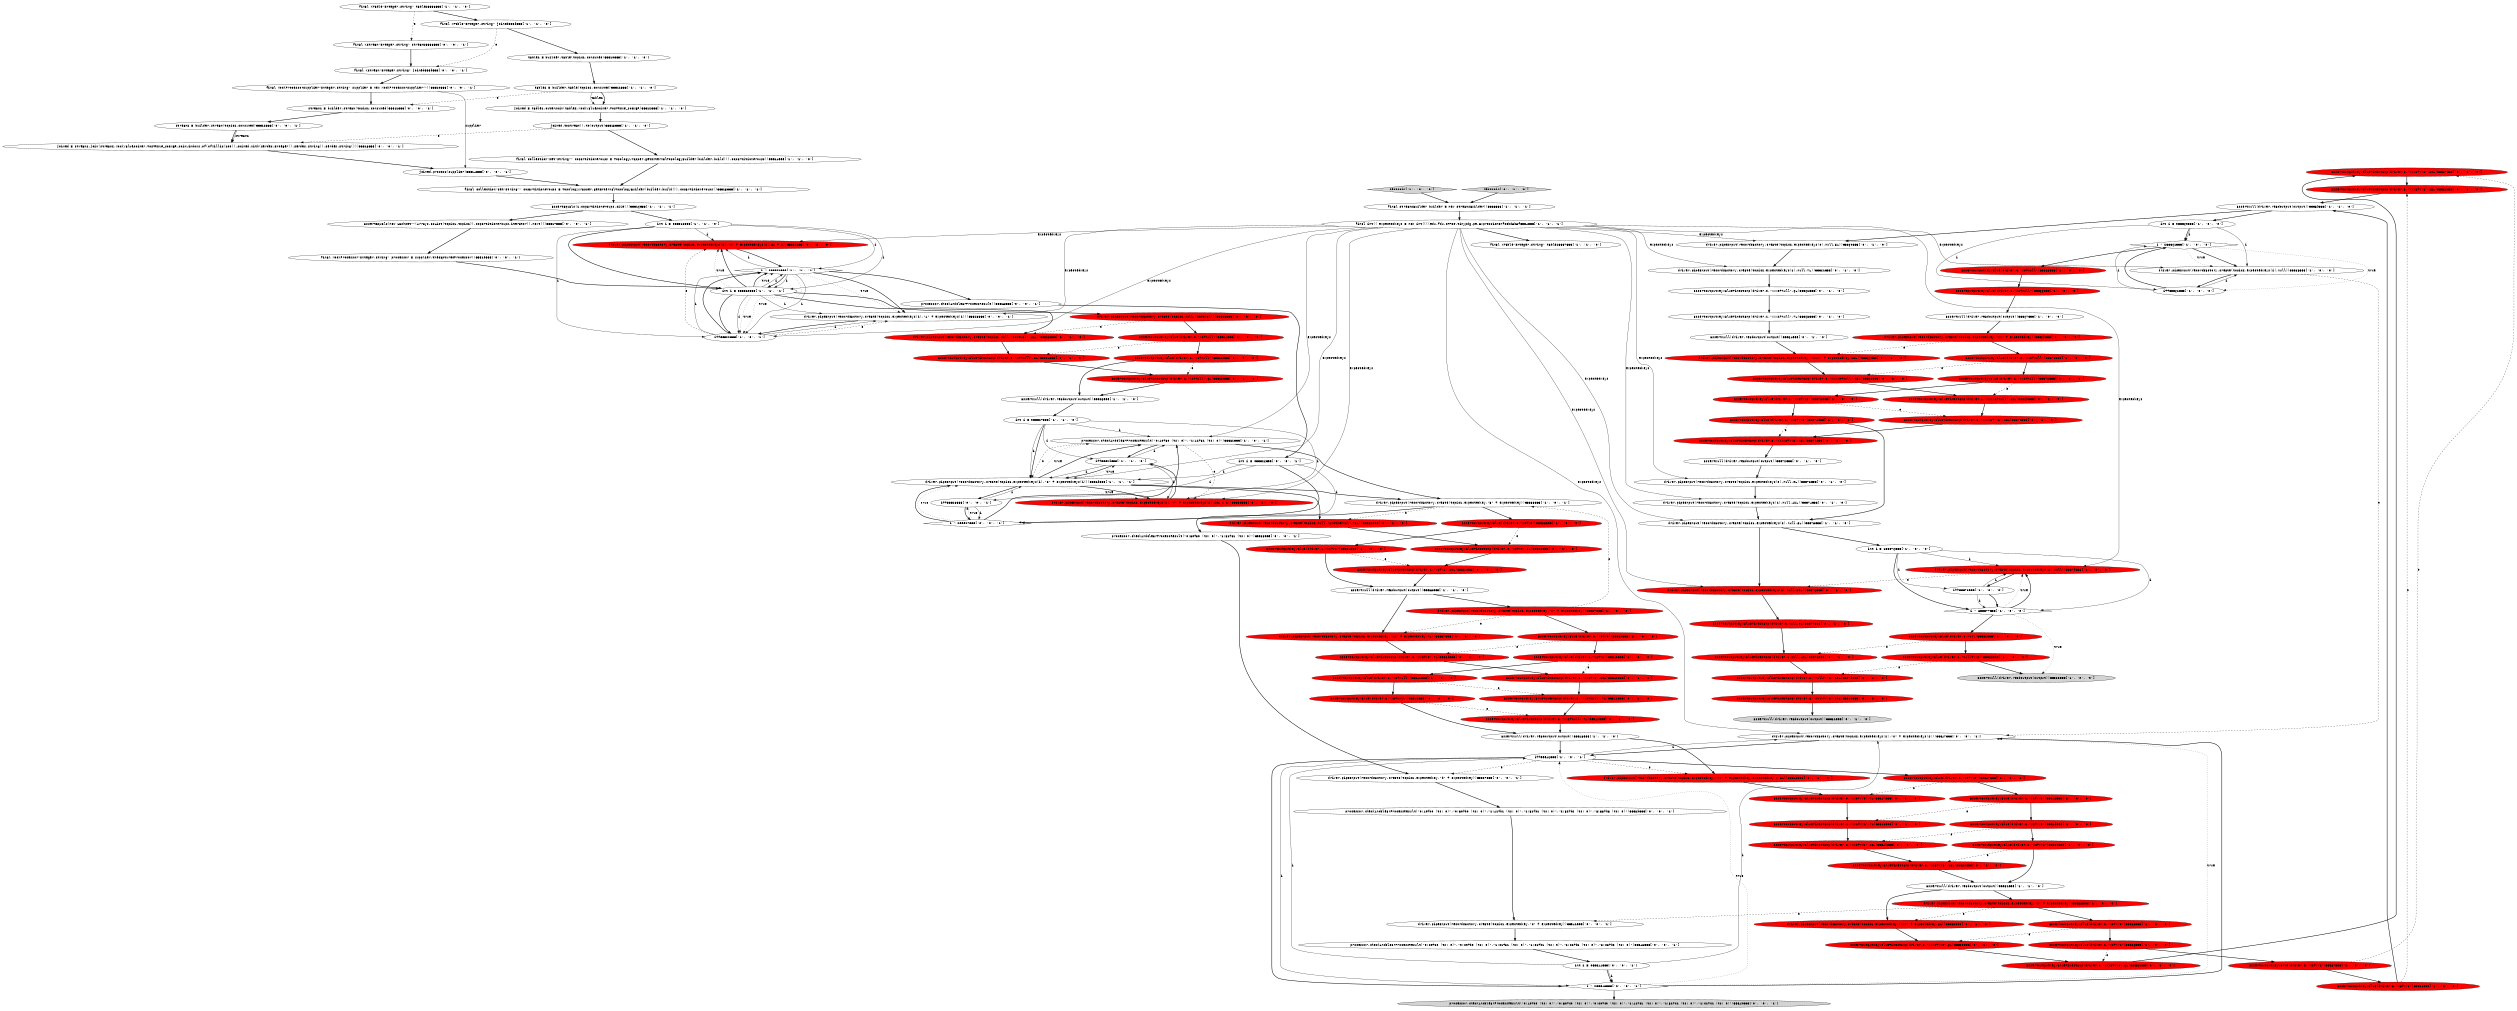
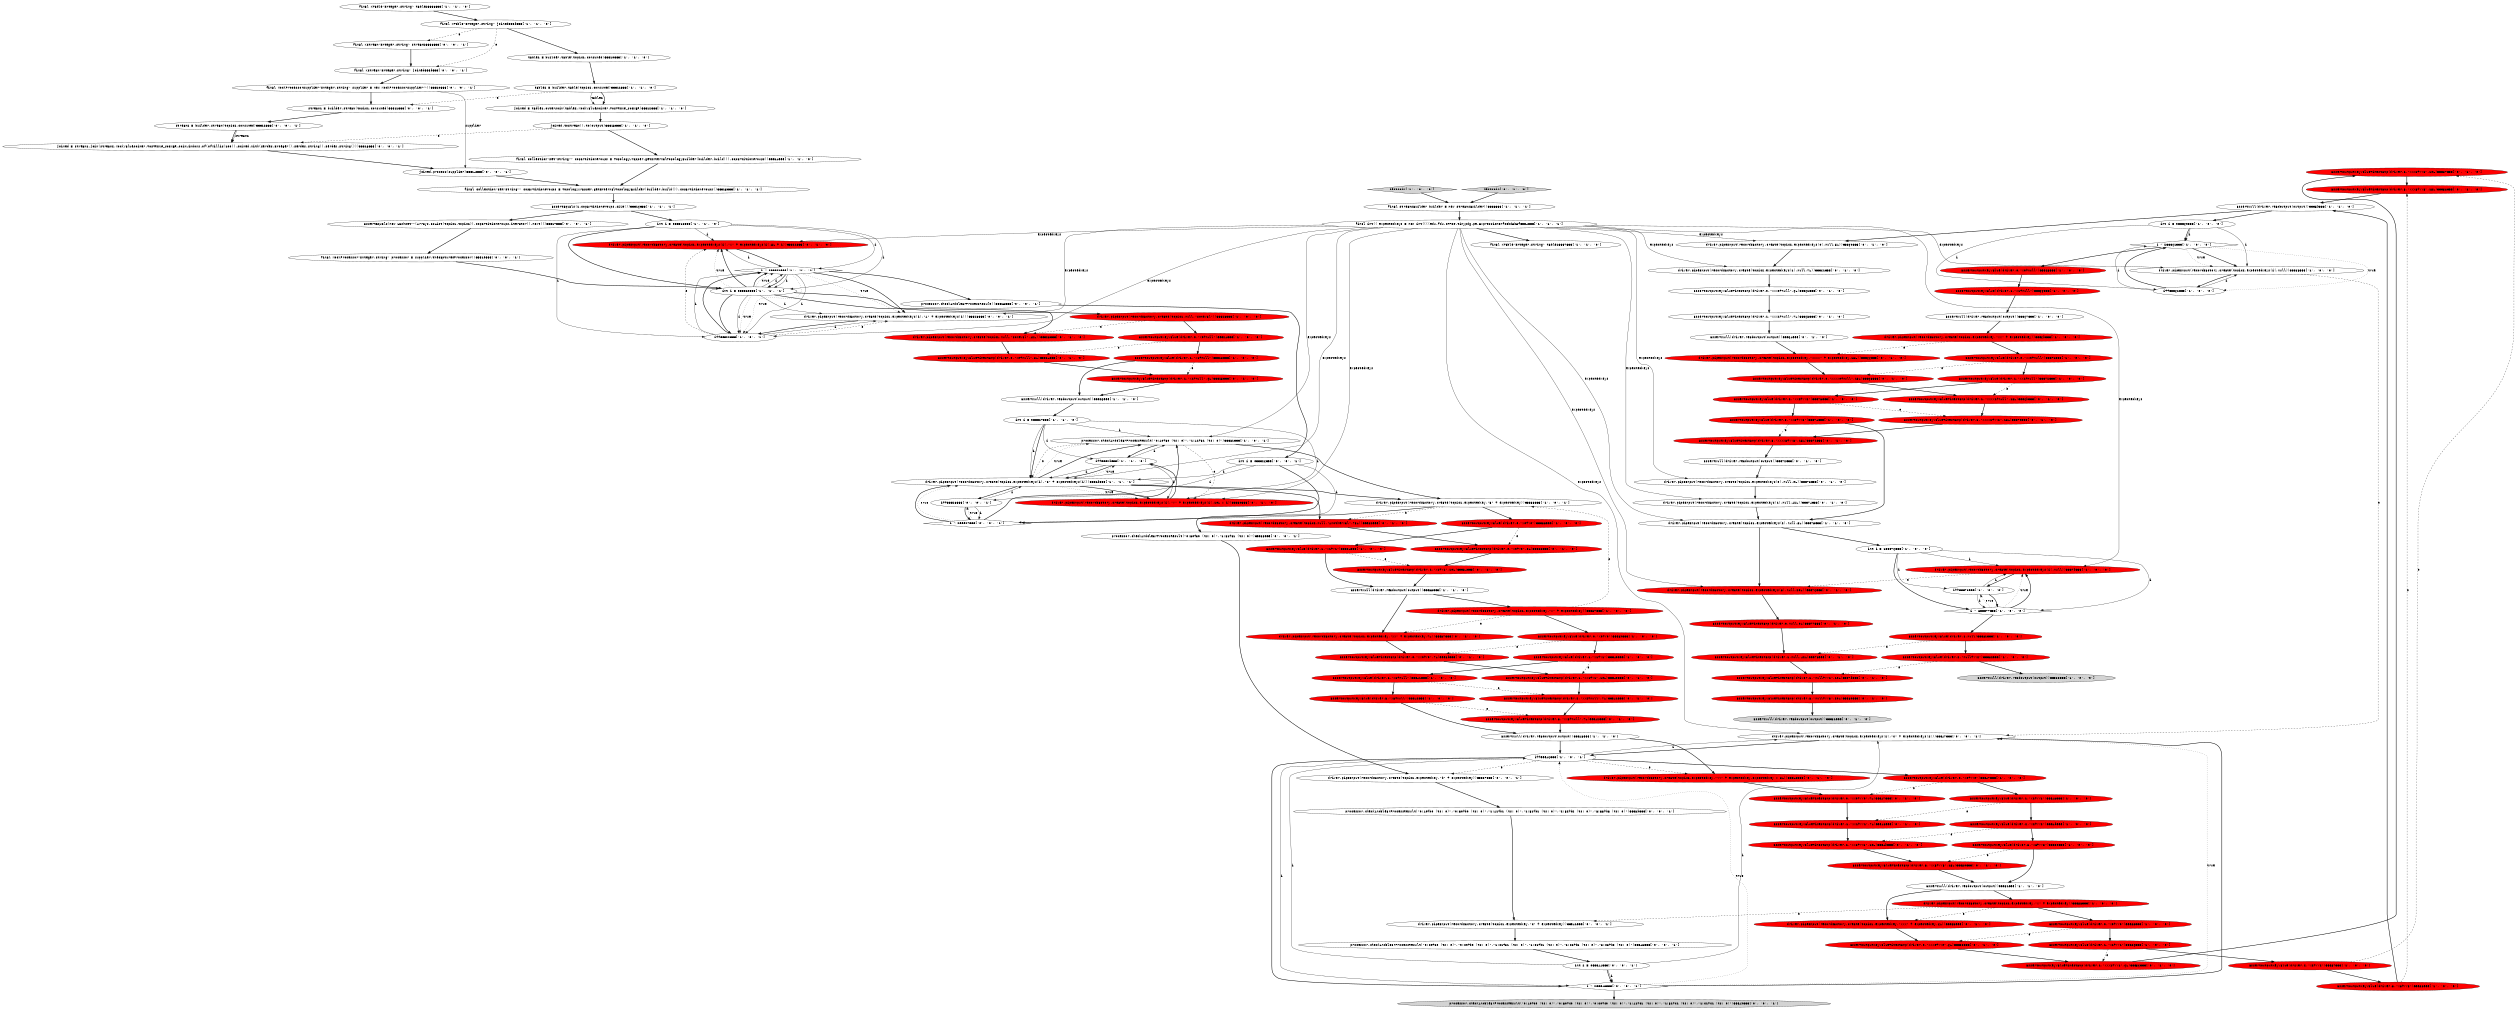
edge "final KTable<Integer,String> table2@@@8@@@['1', '1', '0']" -> "final KStream<Integer,String> stream2@@@8@@@['0', '0', '1']": now "final KTable<Integer,String> joined@@@9@@@['1', '1', '0']" -> "final KStream<Integer,String> stream2@@@8@@@['0', '0', '1']"
edge "i < 3@@@77@@@['1', '0', '0']" -> "assertNull(driver.readOutput(output))@@@83@@@['1', '0', '0']": now "i < 3@@@77@@@['1', '0', '0']" -> "i++@@@78@@@['1', '0', '0']"
